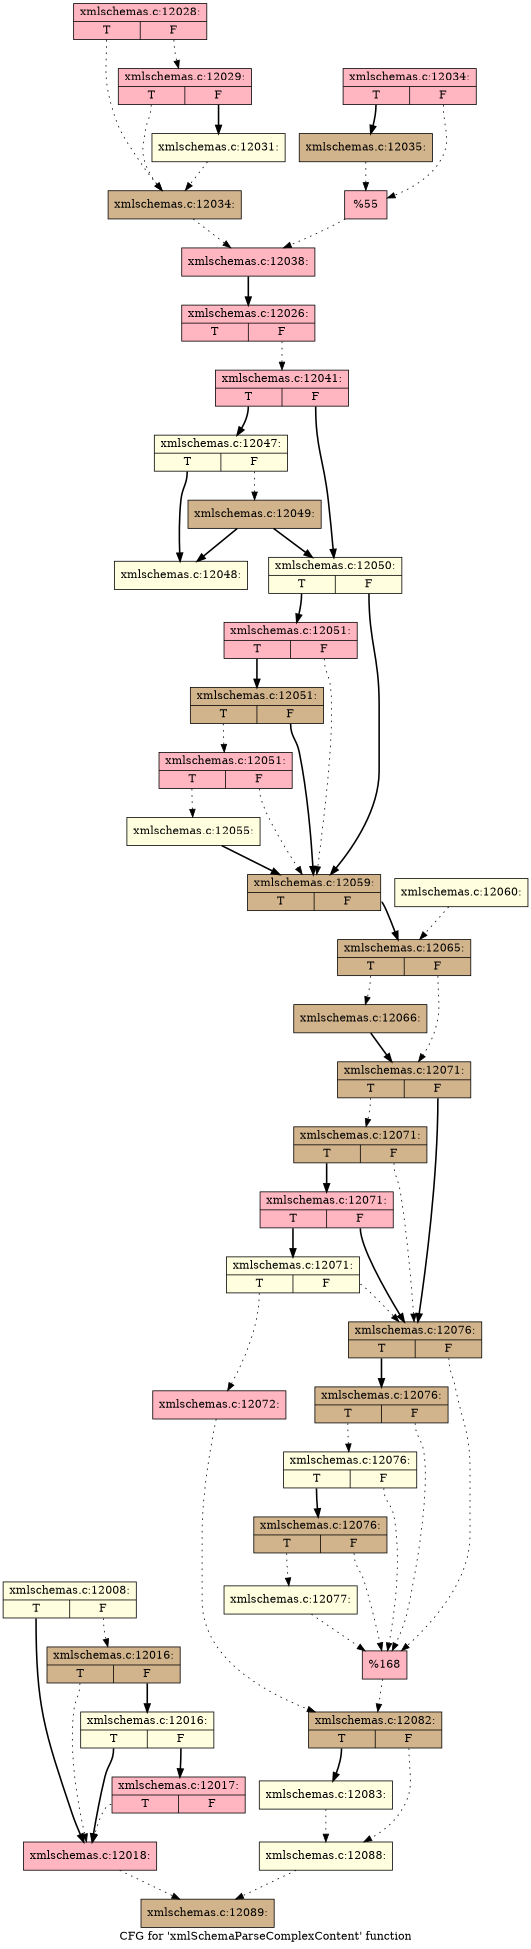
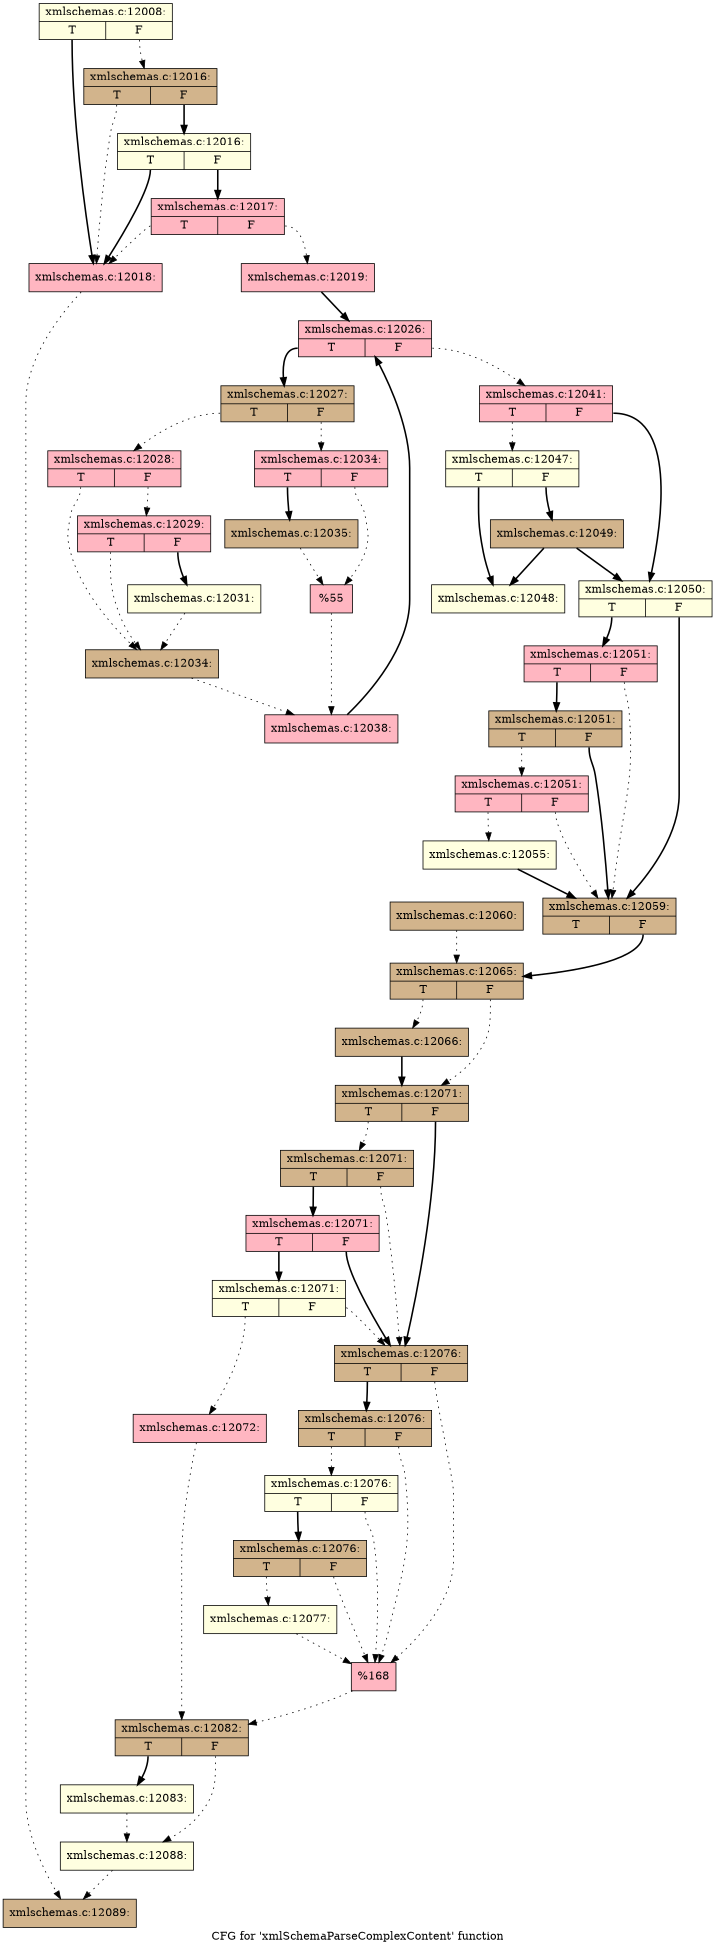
node "xmlschemas.c:12019:": added
node "xmlschemas.c:12027:": added
edge "xmlschemas.c:12041:" -> "xmlschemas.c:12047:": style bold -> dotted
edge "xmlschemas.c:12047:" -> "xmlschemas.c:12049:": style dotted -> bold
node "xmlschemas.c:12060:": fillcolor lightyellow -> tan
